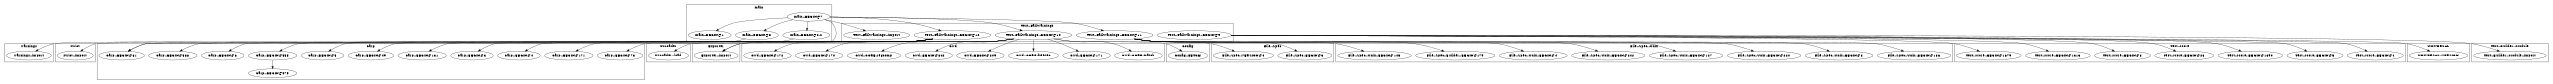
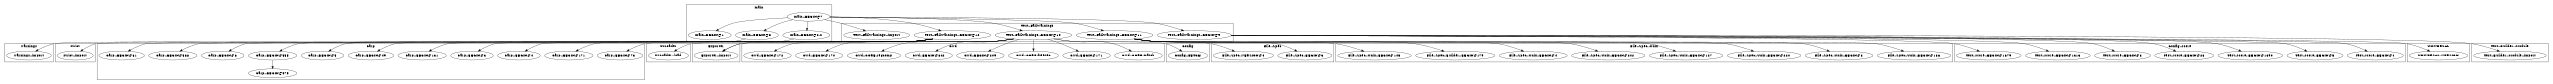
edge "main::BEGIN@7" -> "Carp::BEGIN@61": now "main::BEGIN@7" -> "Test::FailWarnings::BEGIN@9"
cluster "Test::More": label "Test::More" -> "Config::More"
